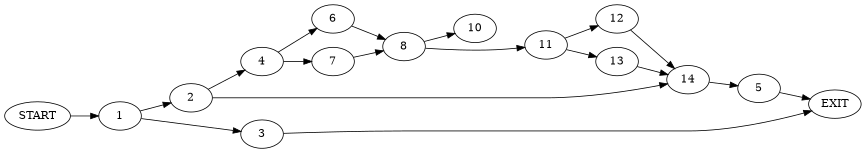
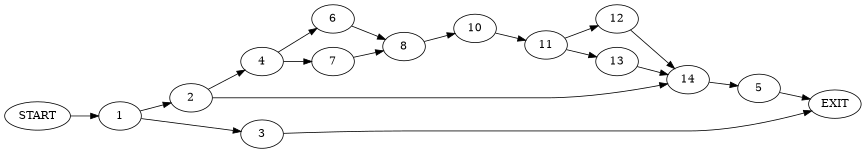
edge "8" -> "11": now "10" -> "11"
